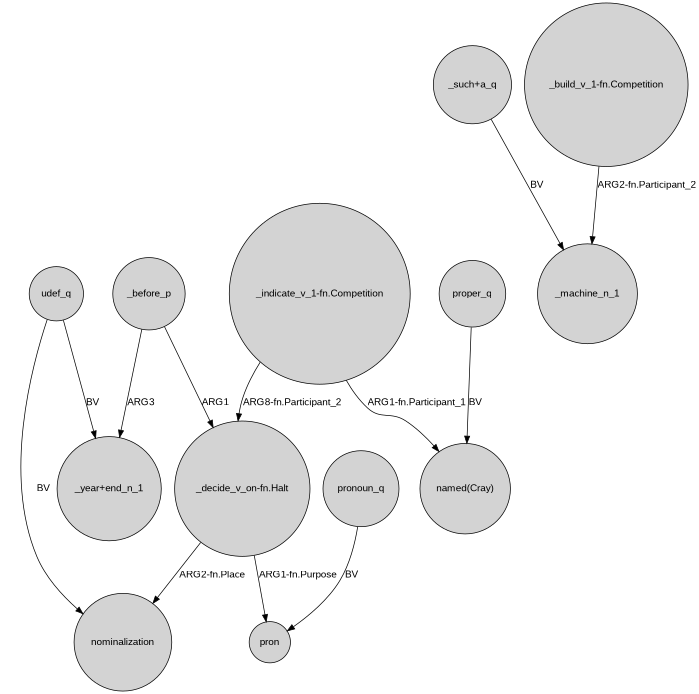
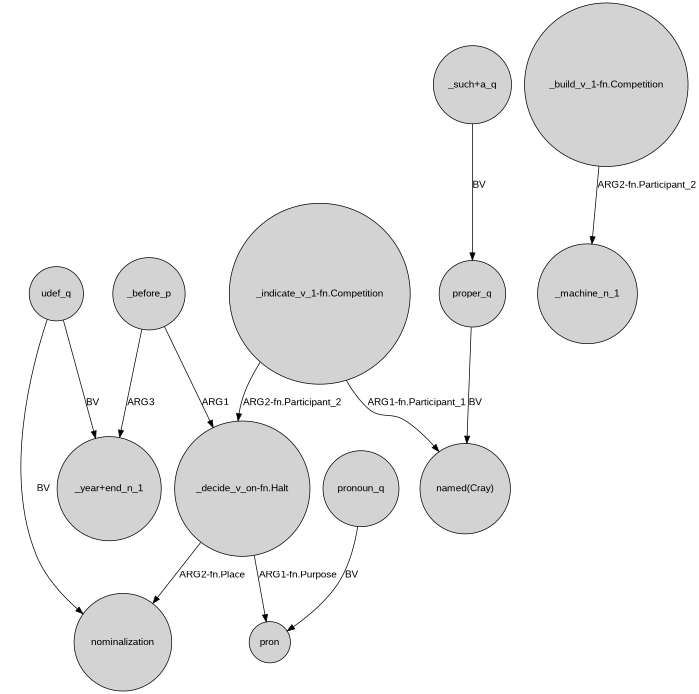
edge "_such+a_q" -> "_machine_n_1": now "_such+a_q" -> "proper_q"
edge "_indicate_v_1-fn.Competition" -> "_decide_v_on-fn.Halt": label "ARG8-fn.Participant_2" -> "ARG2-fn.Participant_2"
